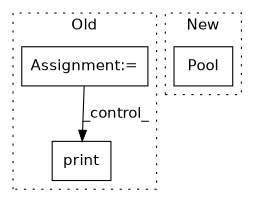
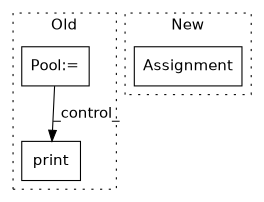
node "Assignment:=": label "Assignment:=" -> "Pool:="
node "Pool": label "Pool" -> "Assignment"
